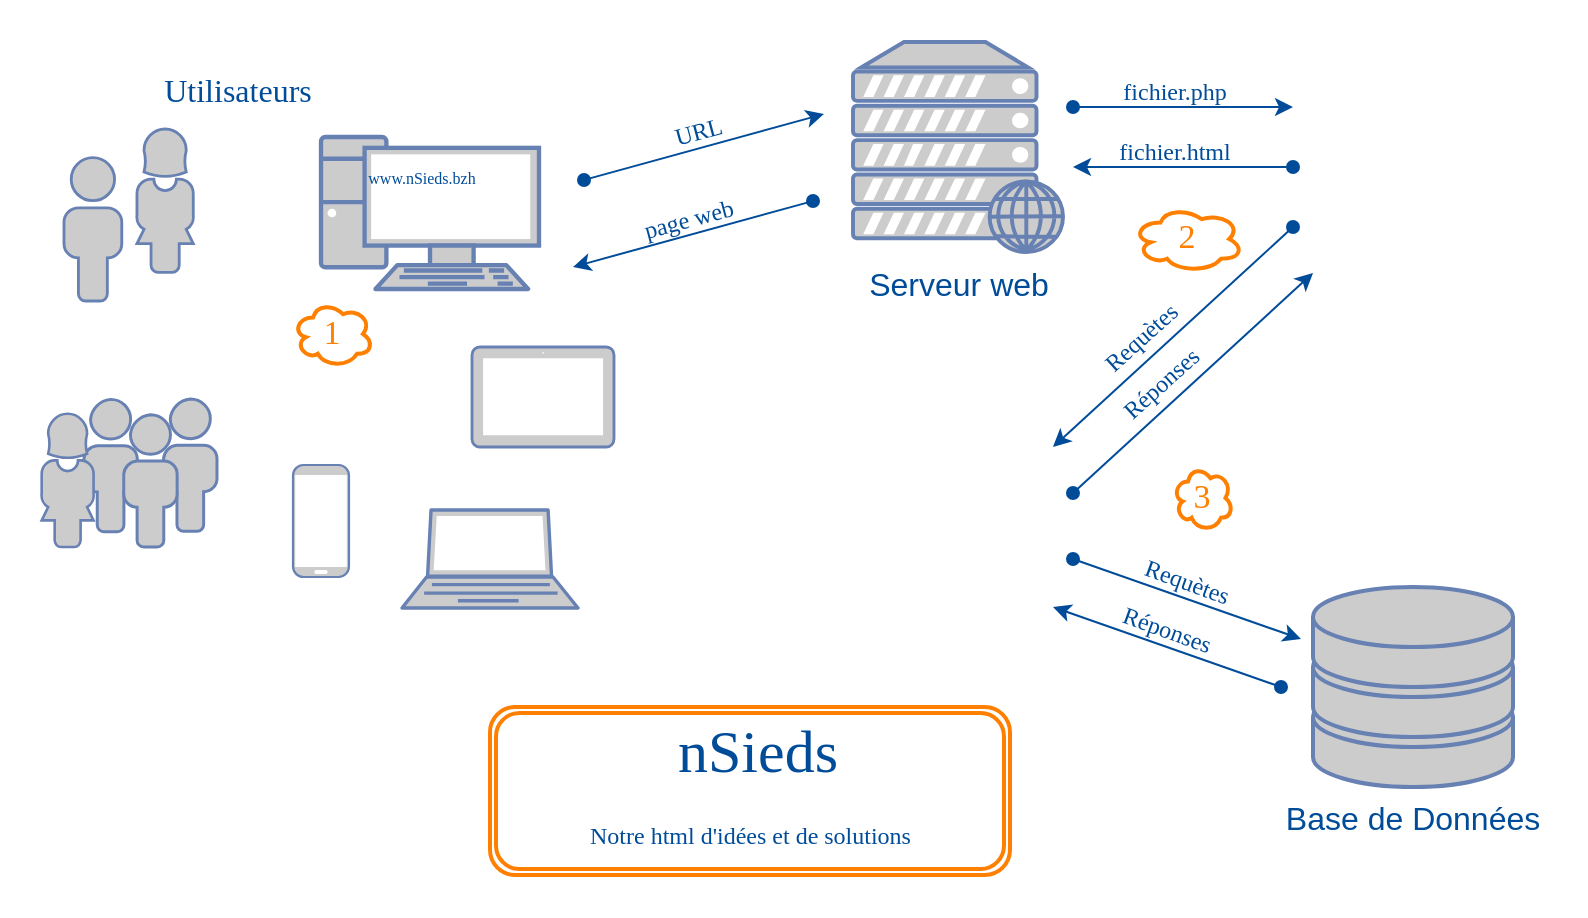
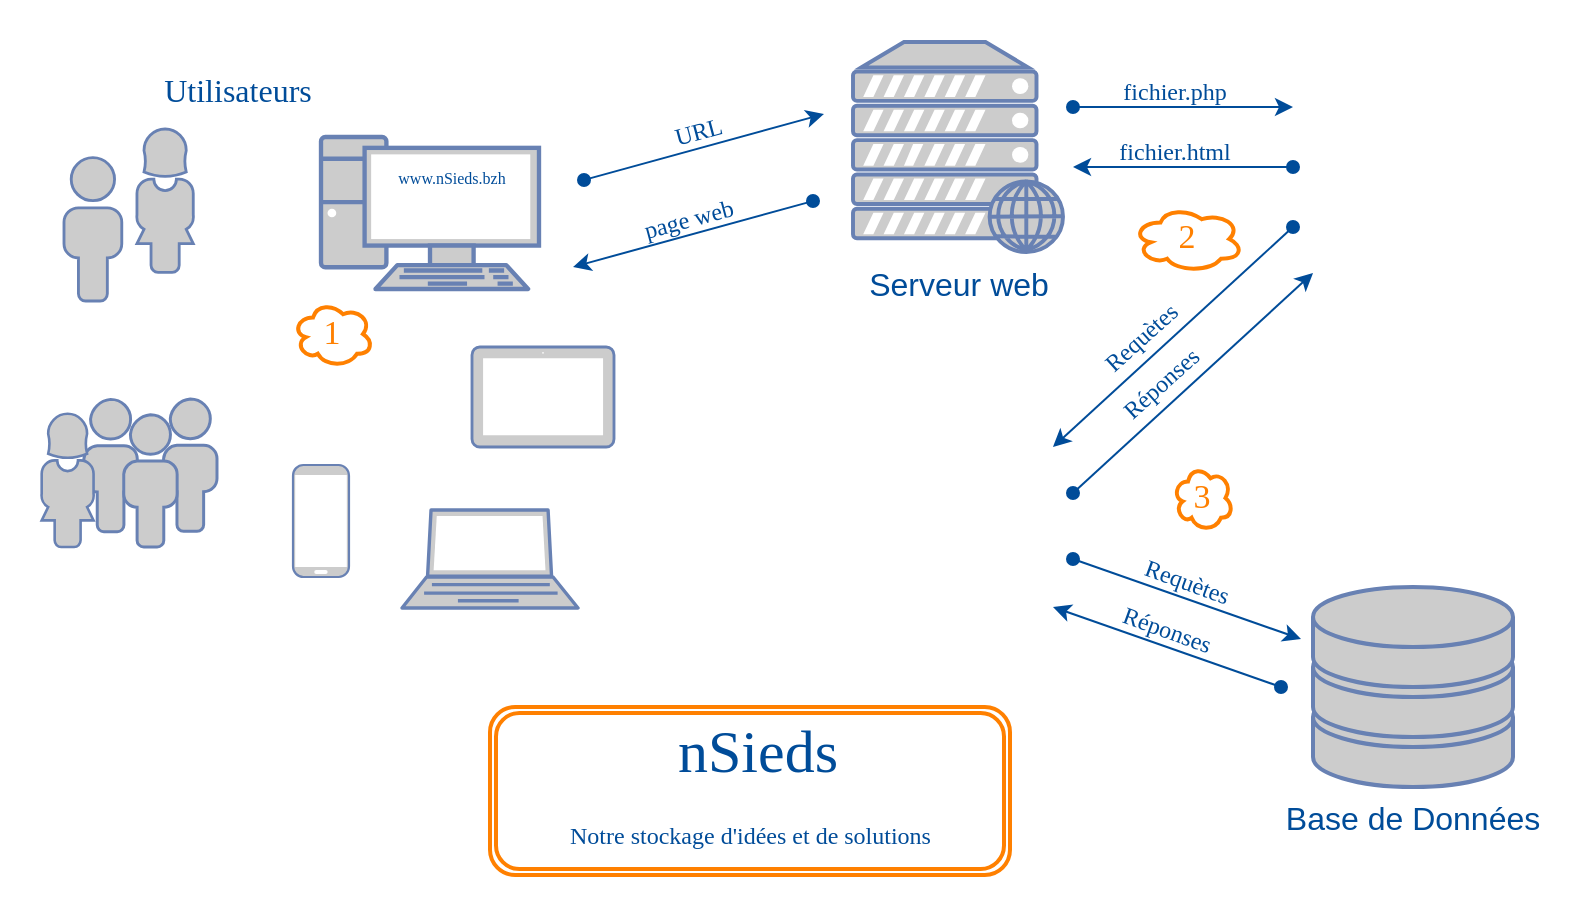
node "www.nSieds.bzh": moved (423, 177) -> (453, 177)
node "nSieds Notre html d'idées et de solutions": label "nSieds Notre html d'idées et de solutions" -> "nSieds Notre stockage d'idées et de solutions"
